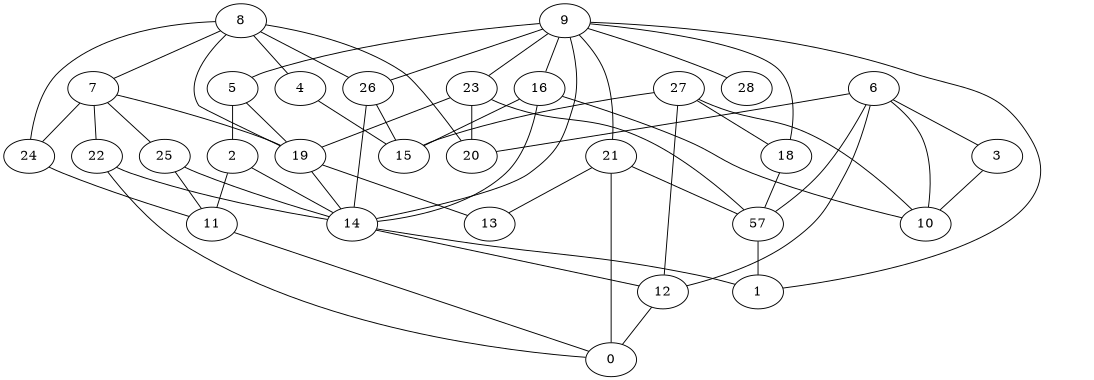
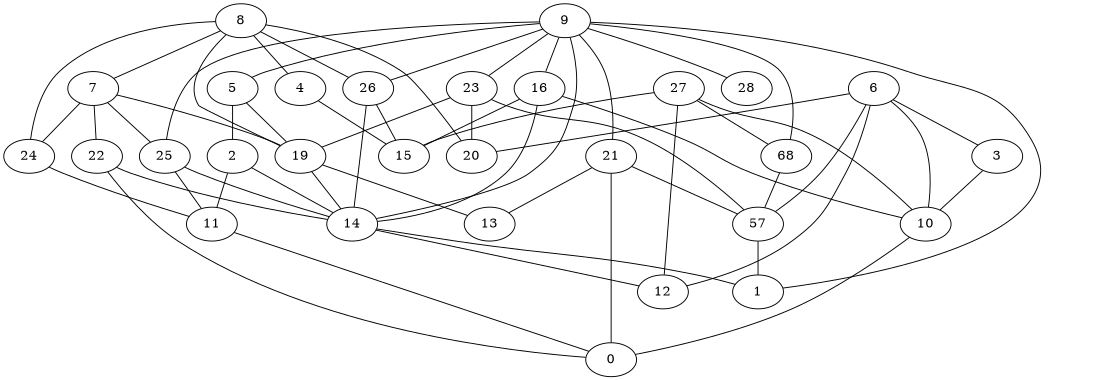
edge "9" -- "25": added
node "18": label "18" -> "68"
edge "12" -- "0": now "10" -- "0"
